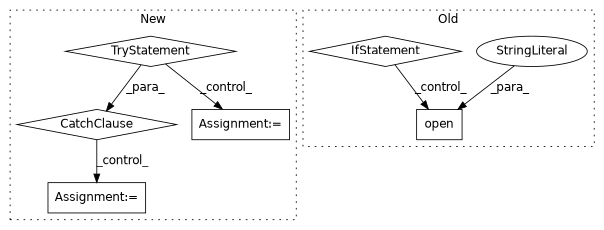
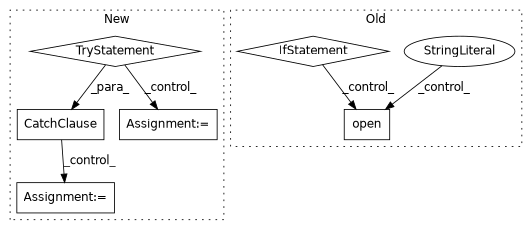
edge "StringLiteral" -> "open": label "_para_" -> "_control_"
node "CatchClause": shape diamond -> box
